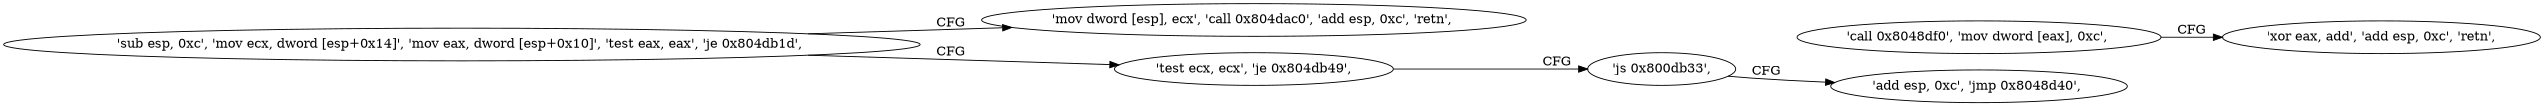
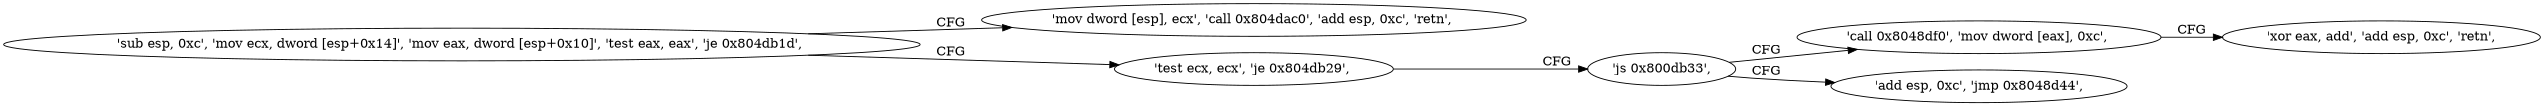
edge "'js 0x800db33'," -> "'call 0x8048df0', 'mov dword [eax], 0xc',": added, label "CFG"
node "'test ecx, ecx', 'je 0x804db49',": label "'test ecx, ecx', 'je 0x804db49'," -> "'test ecx, ecx', 'je 0x804db29',"
node "'add esp, 0xc', 'jmp 0x8048d40',": label "'add esp, 0xc', 'jmp 0x8048d40'," -> "'add esp, 0xc', 'jmp 0x8048d44',"
